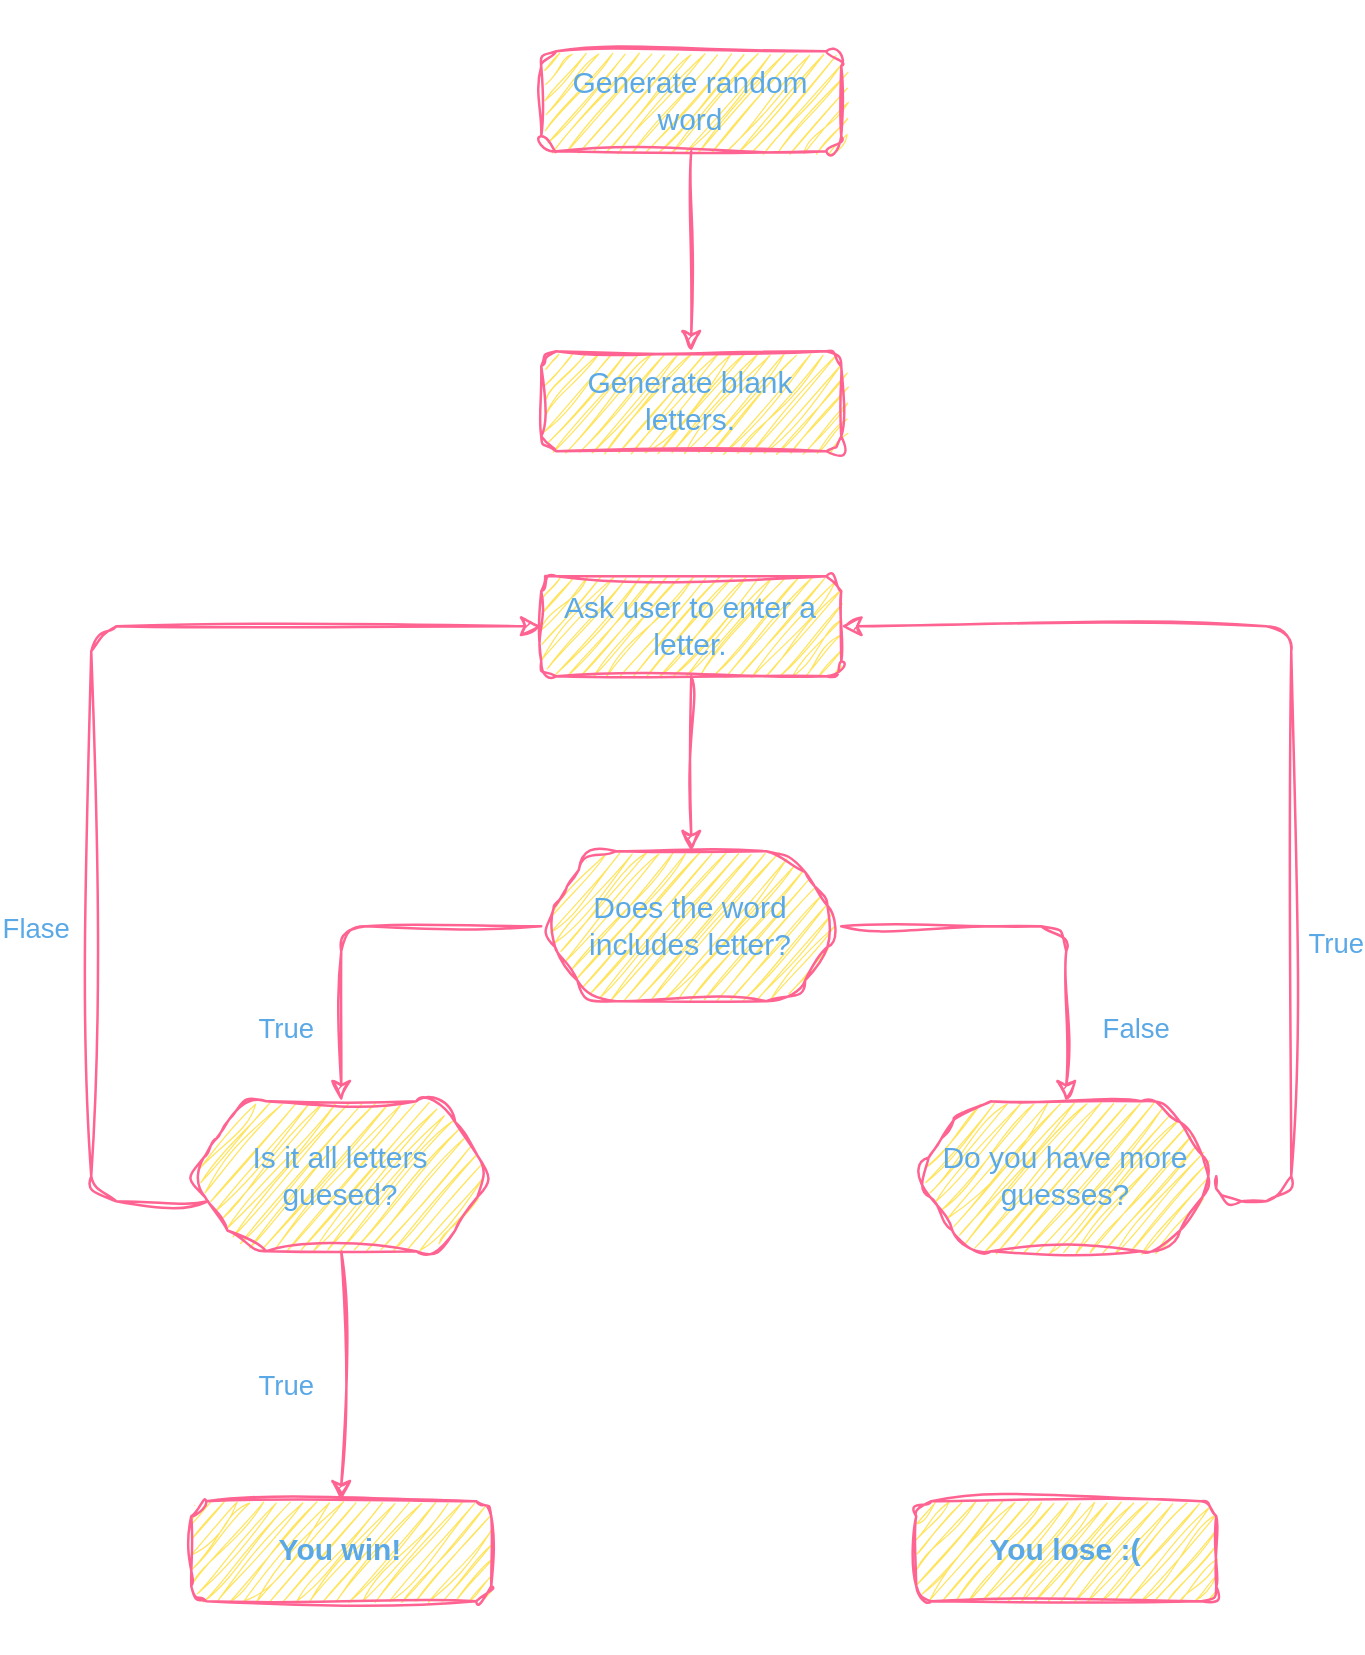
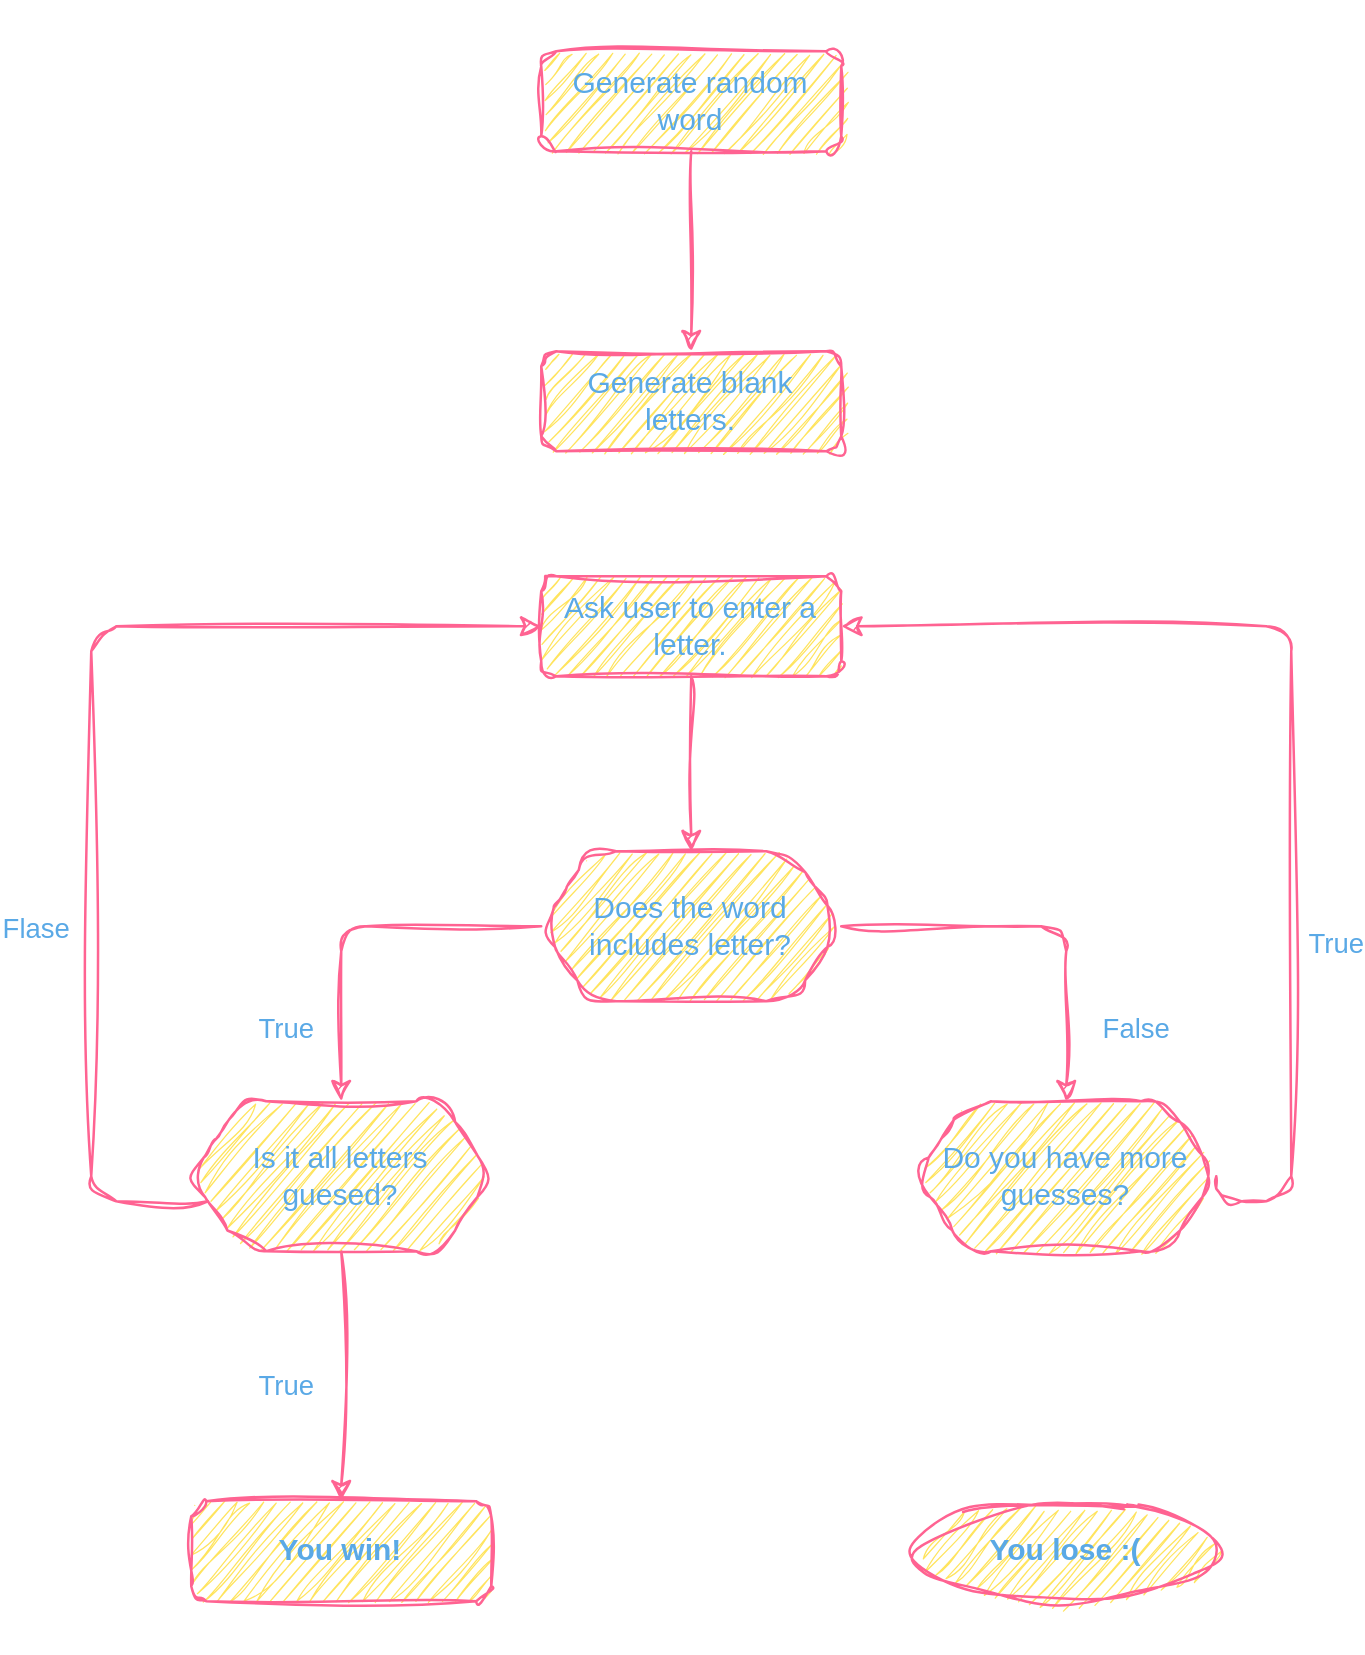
node "You lose :(": shape rounded rectangle -> ellipse
